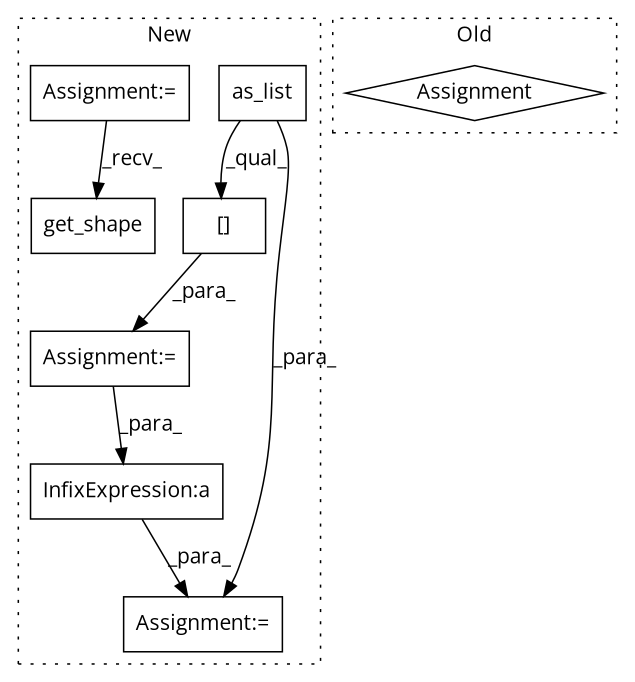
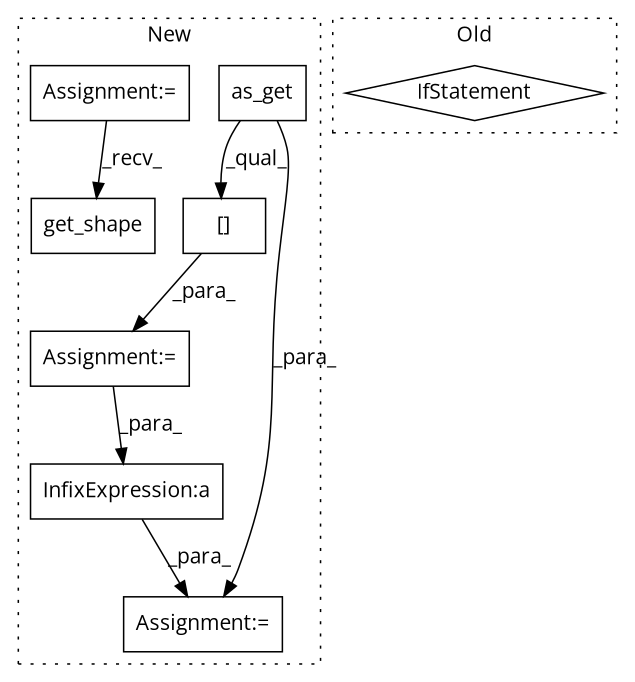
node "as_list": label "as_list" -> "as_get"
node "Assignment": label "Assignment" -> "IfStatement"
